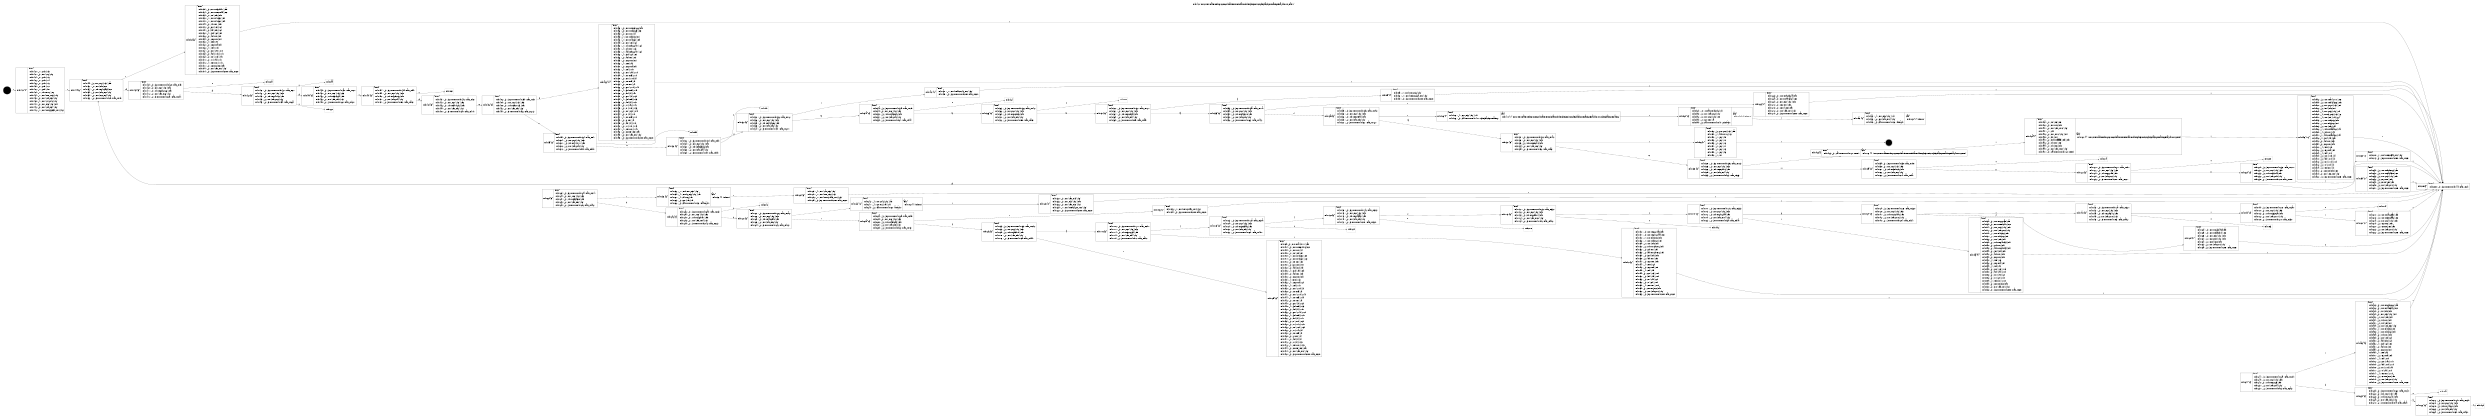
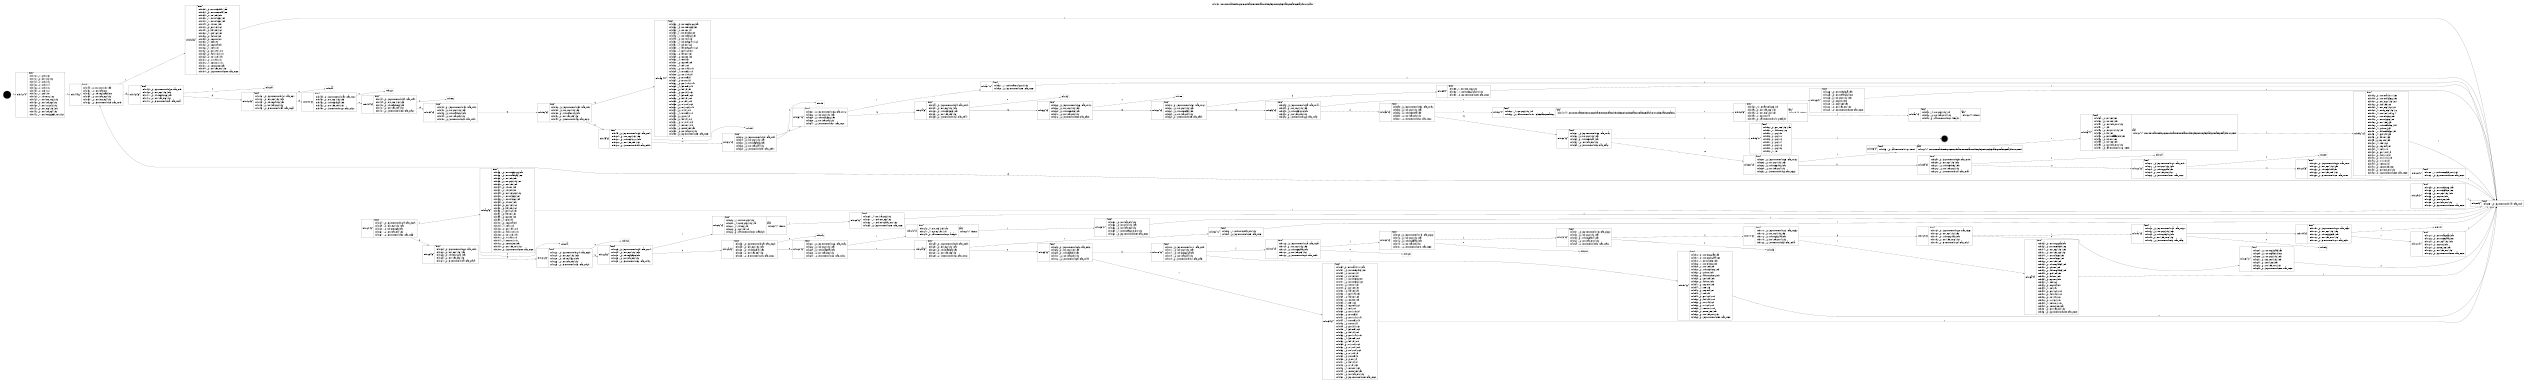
edge "0x401482 [25]" -> "0x401880": now "0x40149b [25]" -> "0x401880"
edge "0x401676 [25]" -> "0x40168f [25]": added, label "9"
